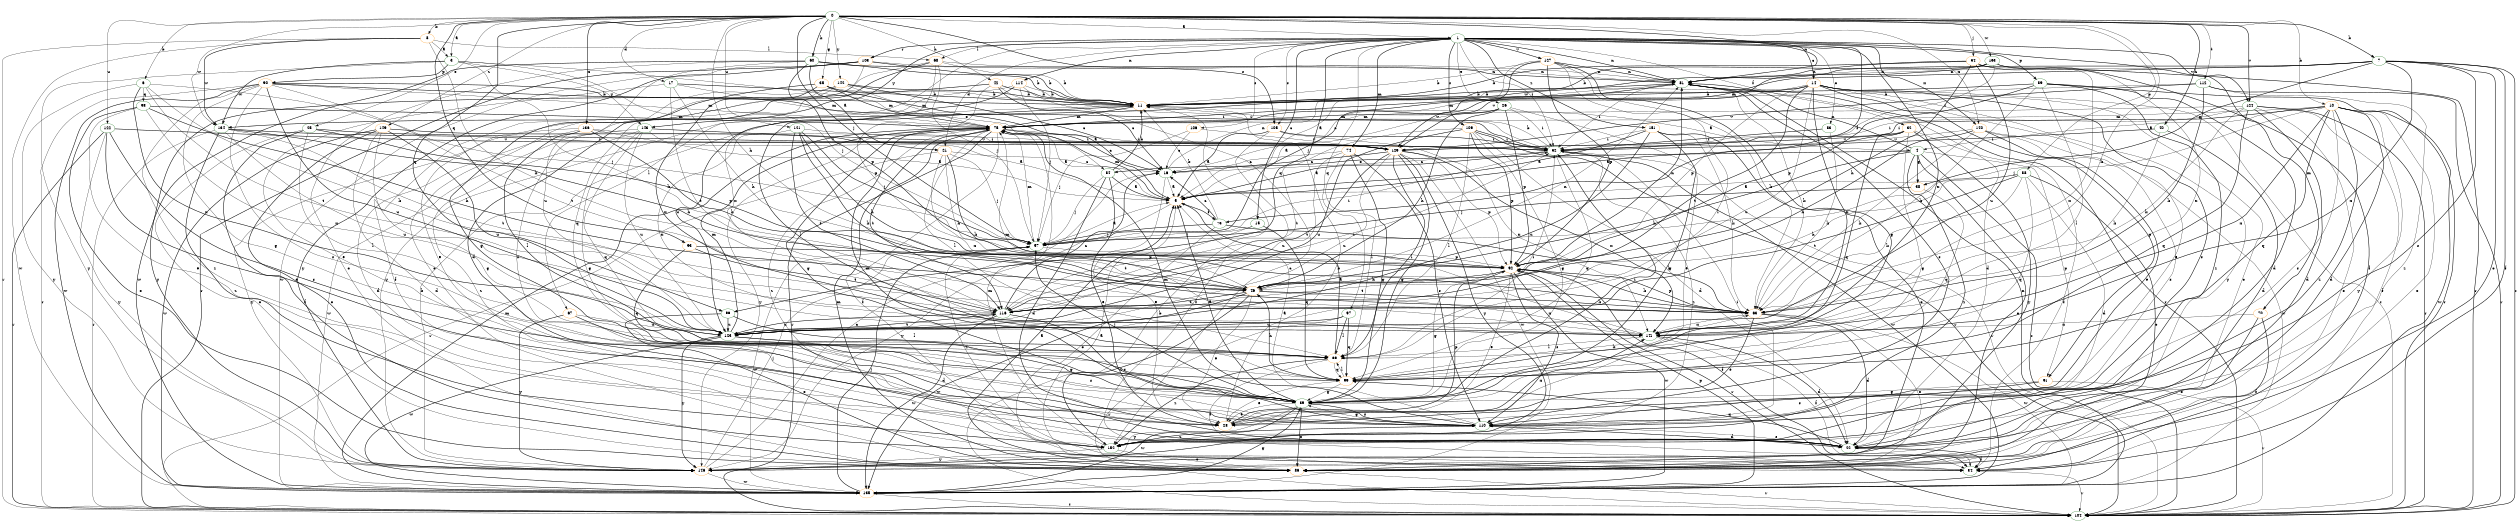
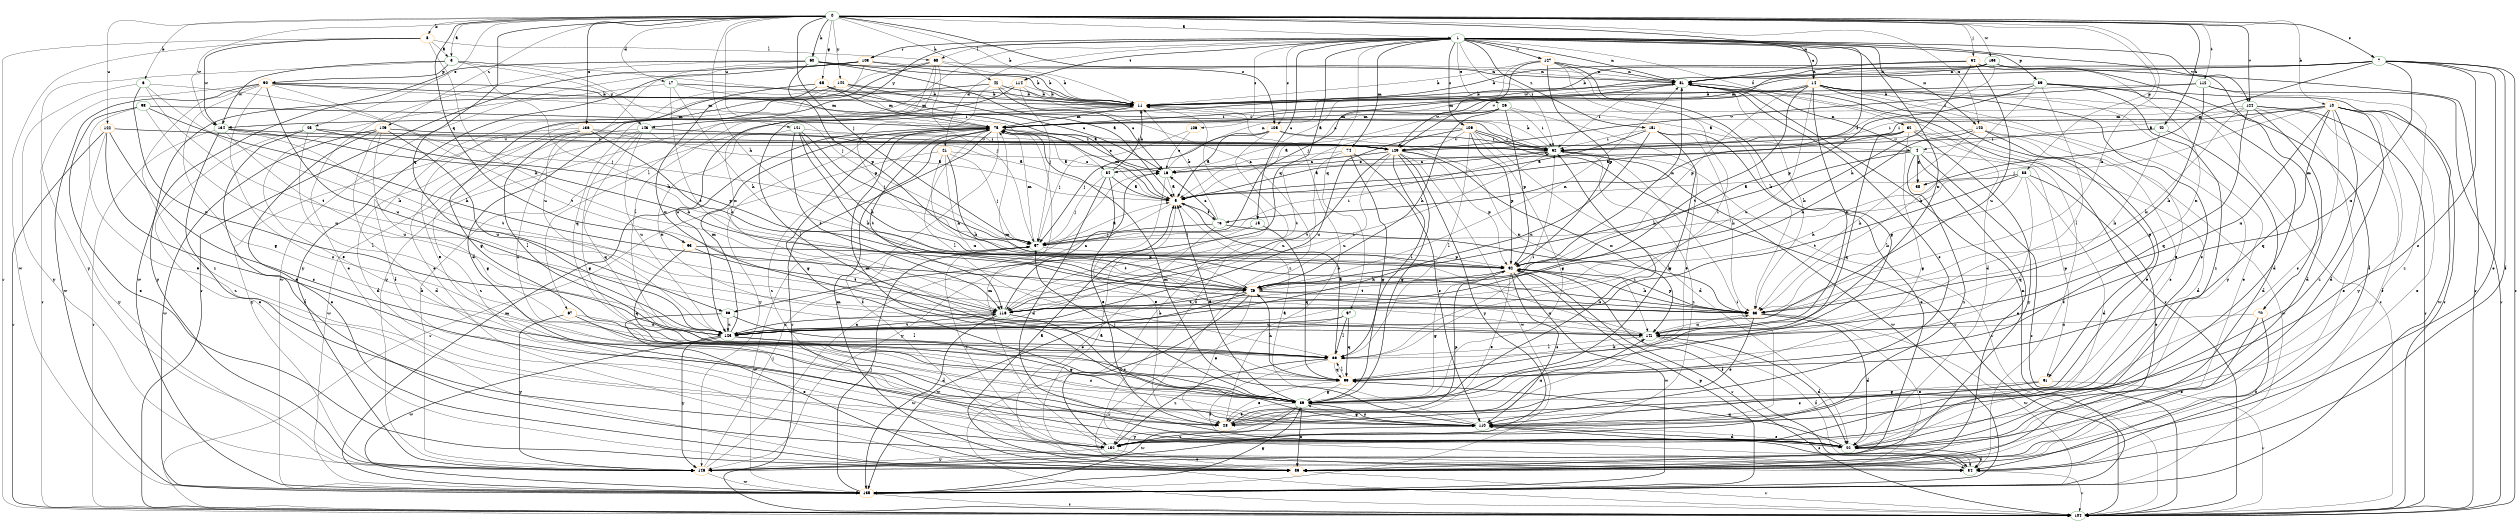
edge "0" -> "7": label "b" -> "s"
edge "1" -> "114": label "n" -> "t"
edge "6" -> "98": removed, label "q"
edge "14" -> "11": now "0" -> "11"
edge "3" -> "84": label "o" -> "i"
edge "60" -> "21": now "60" -> "5"
node "122": color darkgreen -> darkorange
node "83": removed
edge "106" -> "129": now "109" -> "129"
edge "38" -> "57": now "105" -> "57"
edge "74" -> "69": now "68" -> "69"
edge "54" -> "141": removed, label "x"
edge "114" -> "152": label "c" -> "z"
edge "32" -> "22": added, label "d"
edge "52" -> "99": removed, label "q"
edge "38" -> "99": removed, label "q"
edge "34" -> "110": added, label "s"
